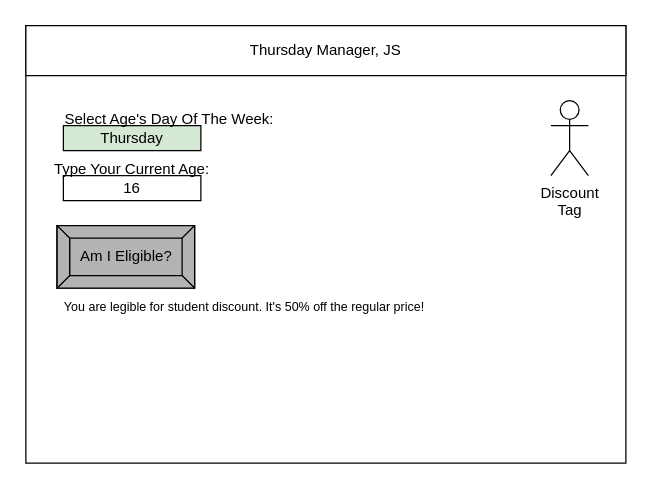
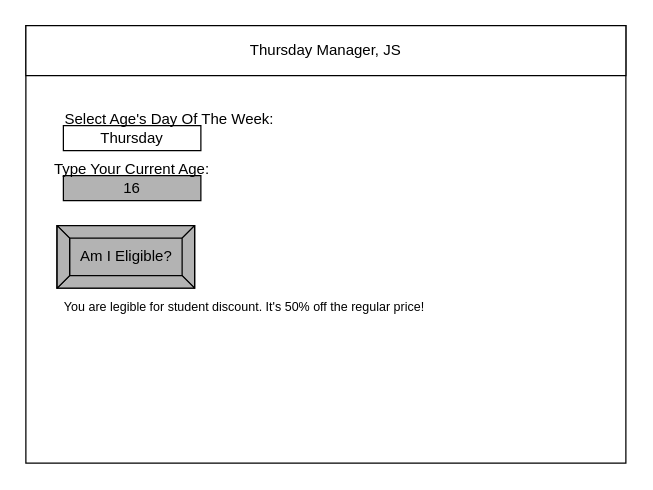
node "Thursday": fillcolor #d5e8d4 -> #ffffff
node "Discount Tag": removed
node "16": fillcolor #ffffff -> #b3b3b3
